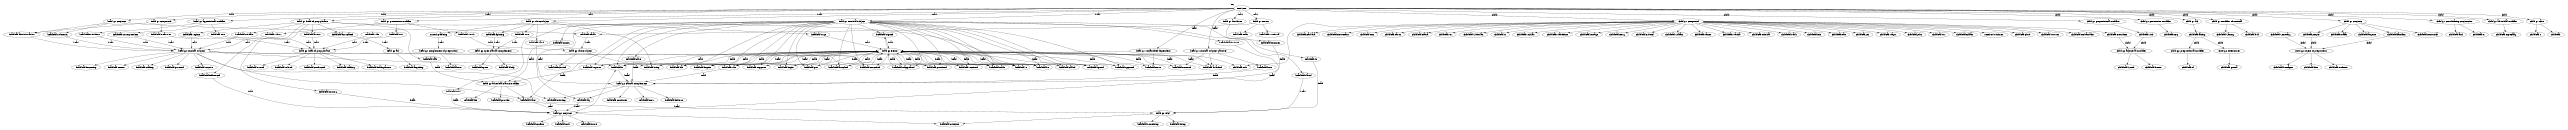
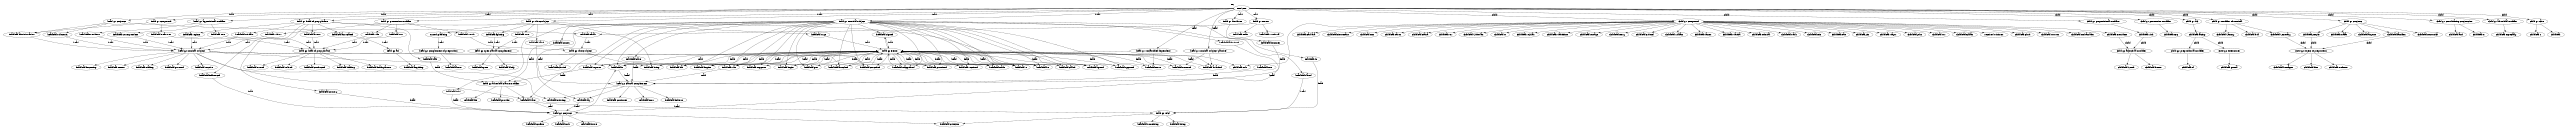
edge "head g1 possession modifier" -> "headleaf wife": added
edge "child g1 modifier of nominal" -> "childleaf Secretary": added
edge "head g1 nominal subject (passive)" -> "headleaf born": removed
